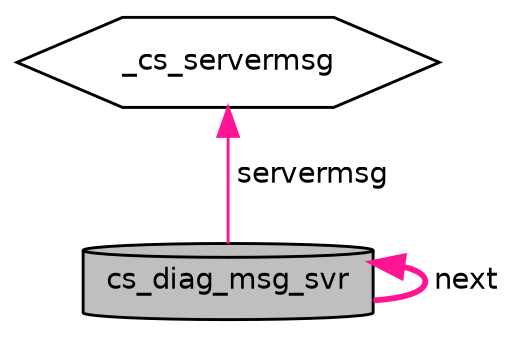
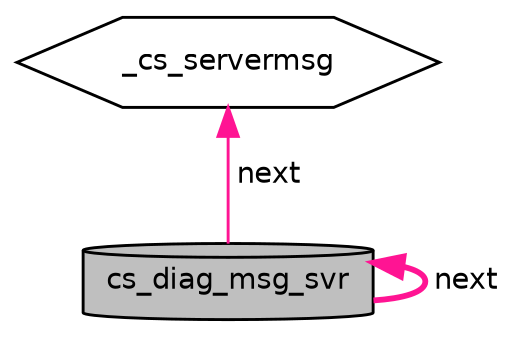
edge "cs_diag_msg_svr" -> "_cs_servermsg": label " servermsg" -> " next"
